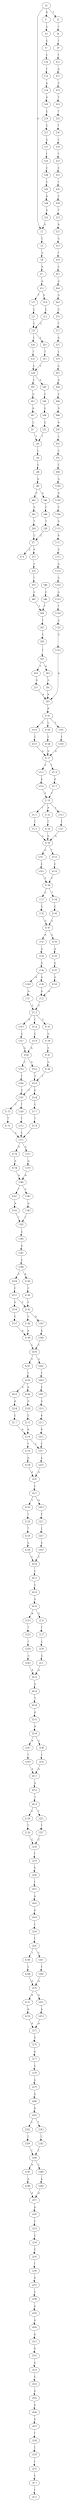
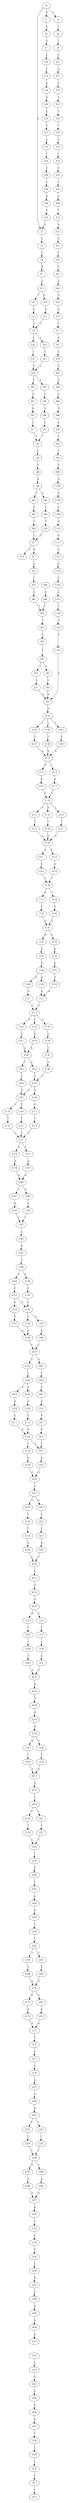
edge "S301" -> "S302": removed, label "A"
